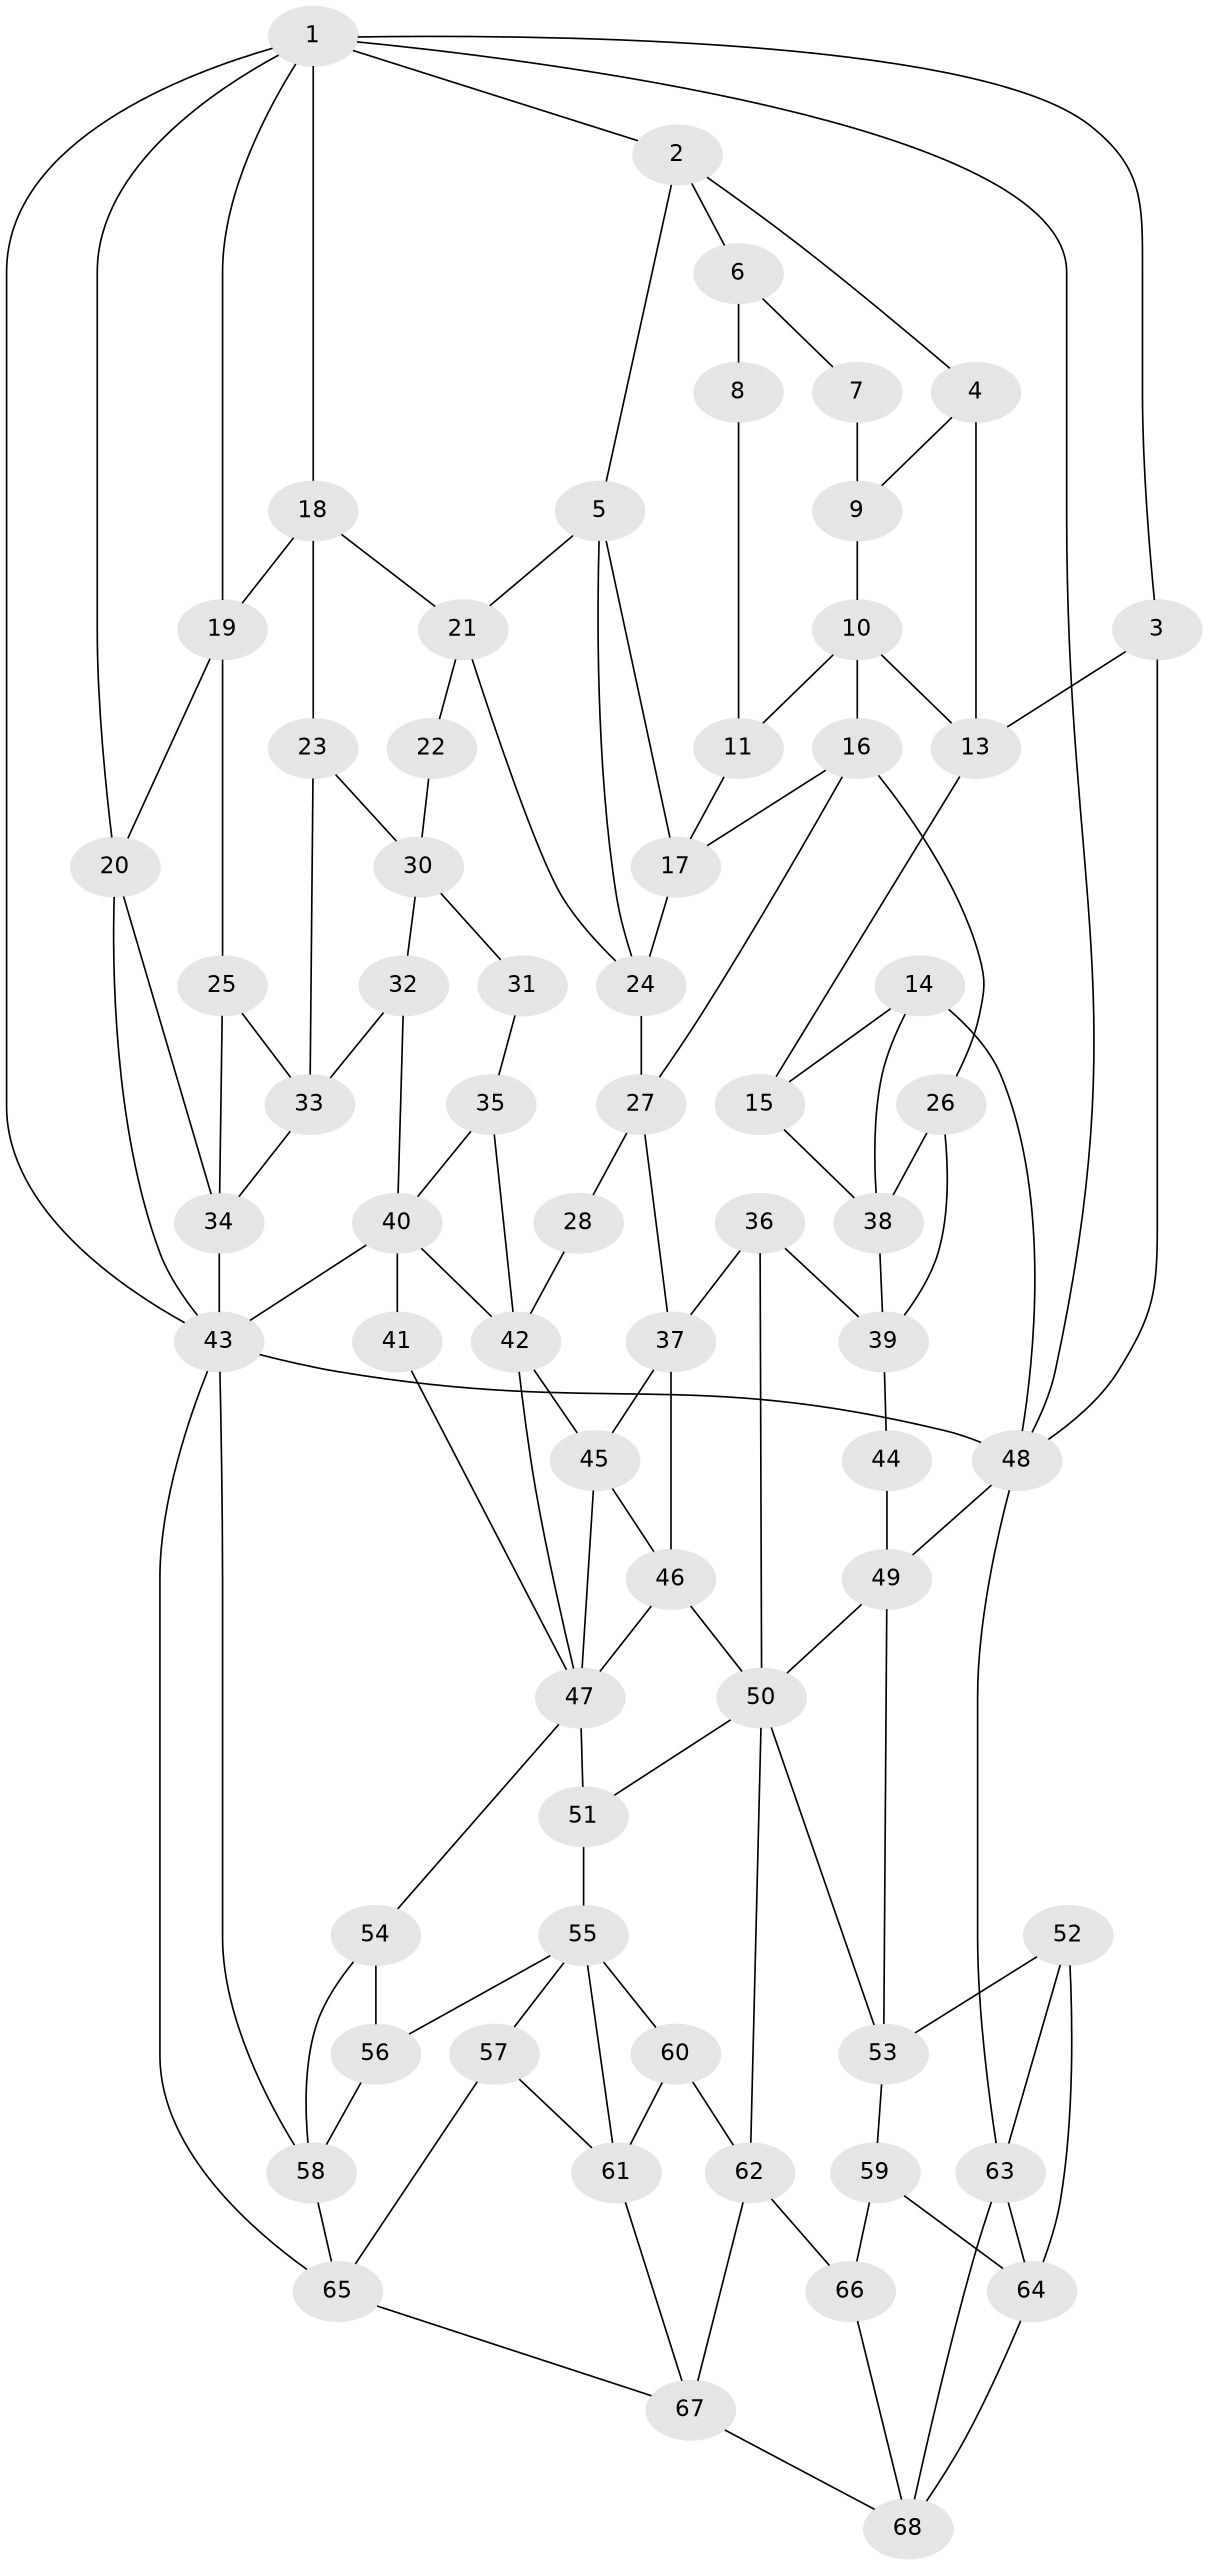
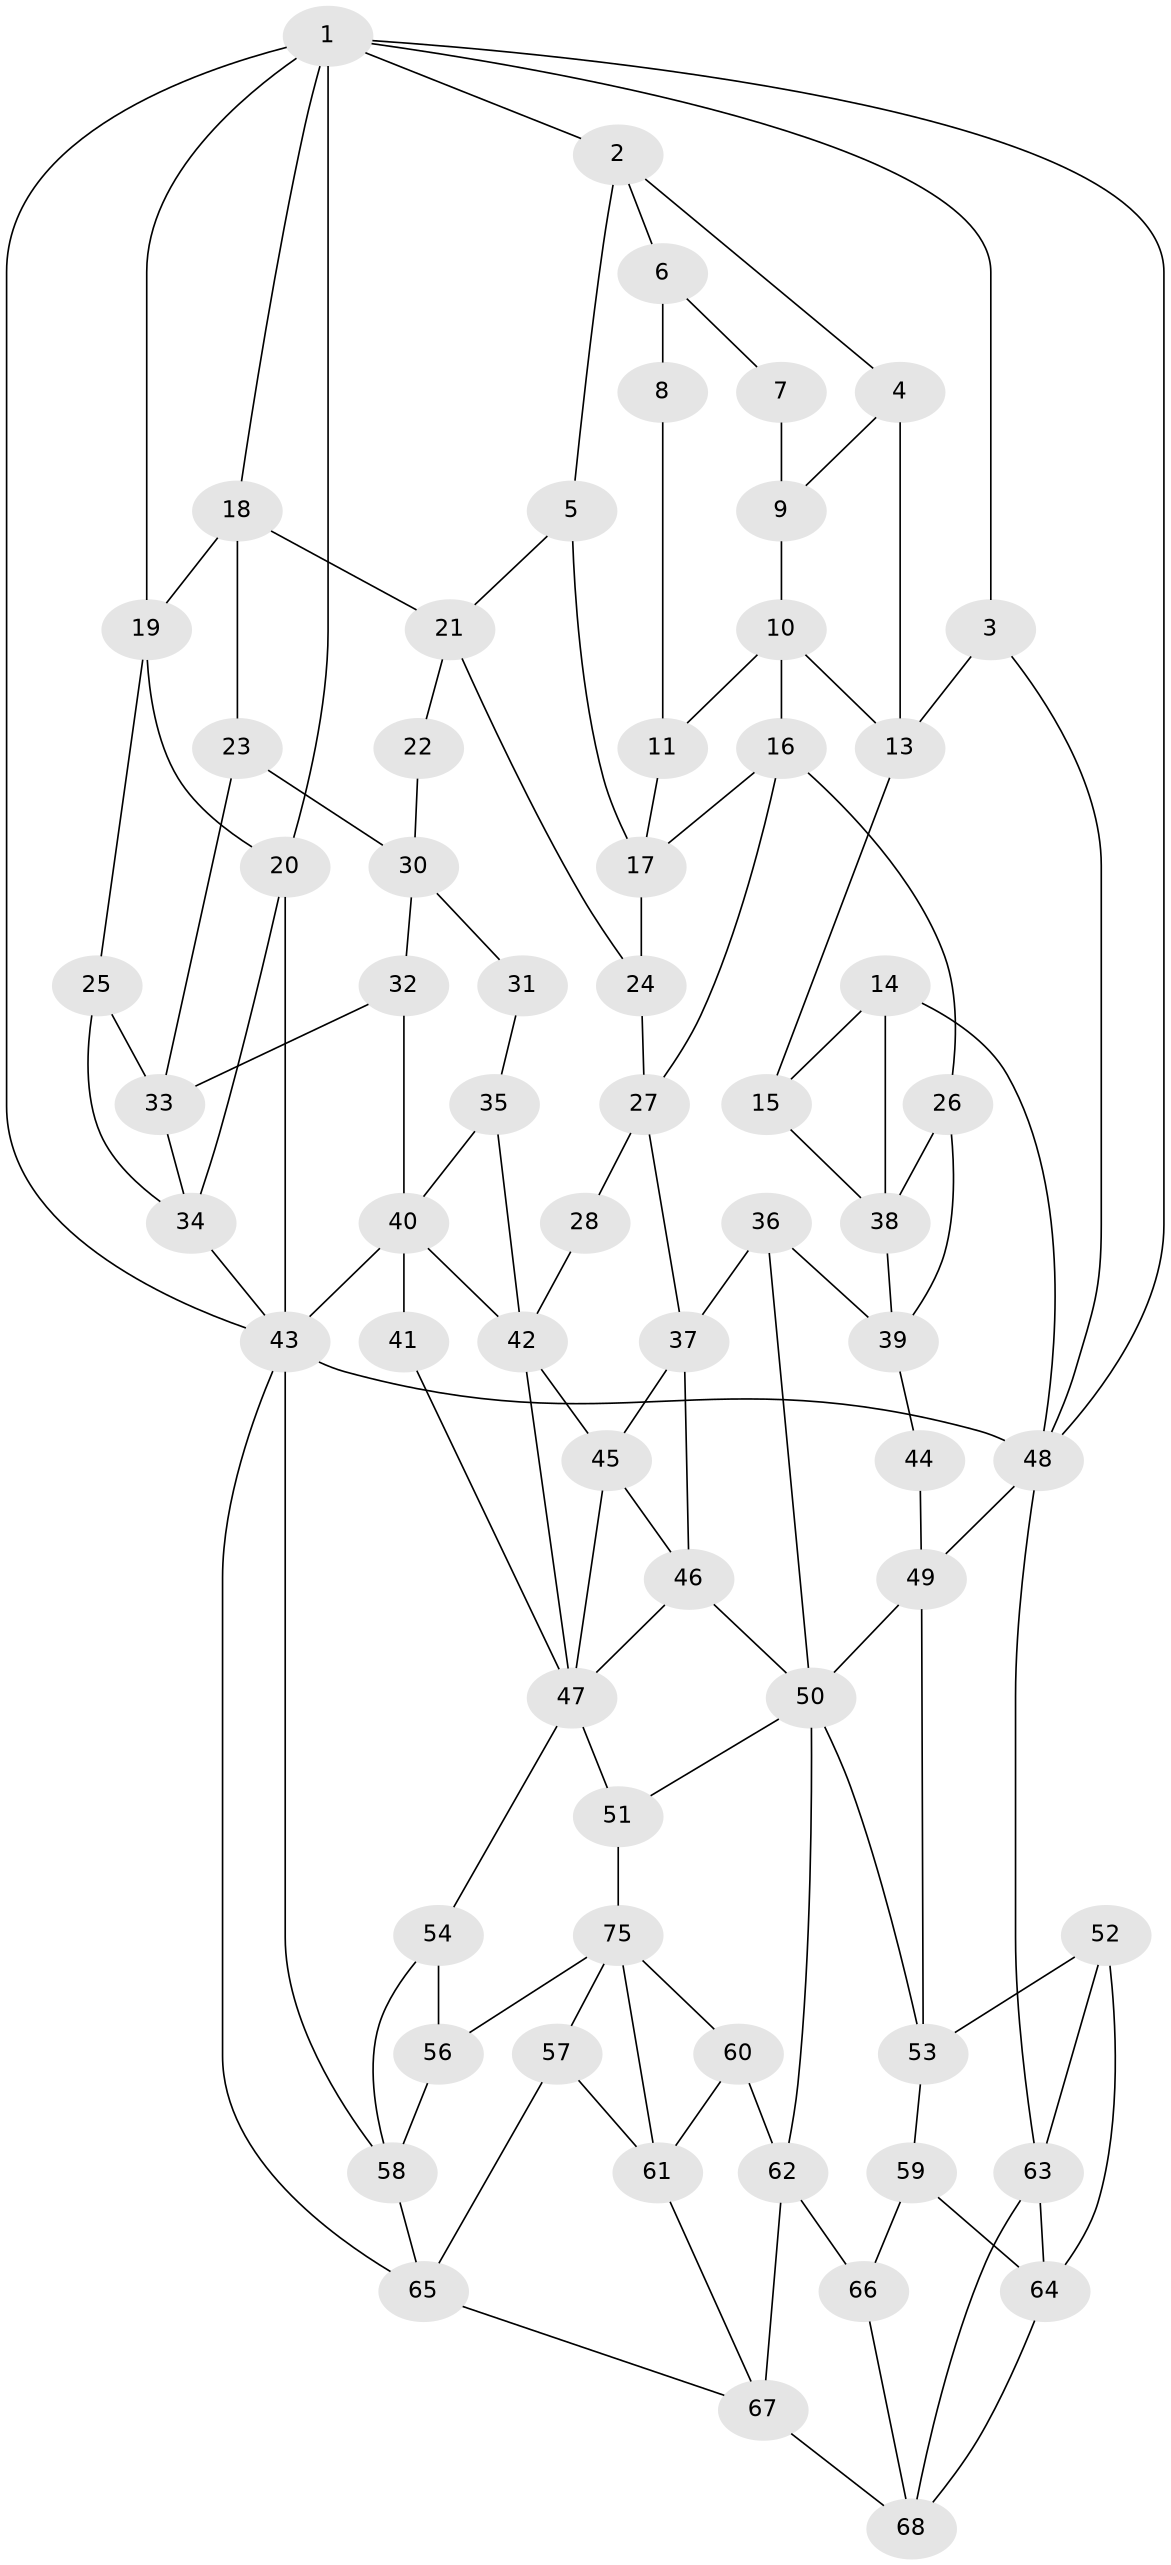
edge "5" -- "24": removed
node "55": label "55" -> "75"
